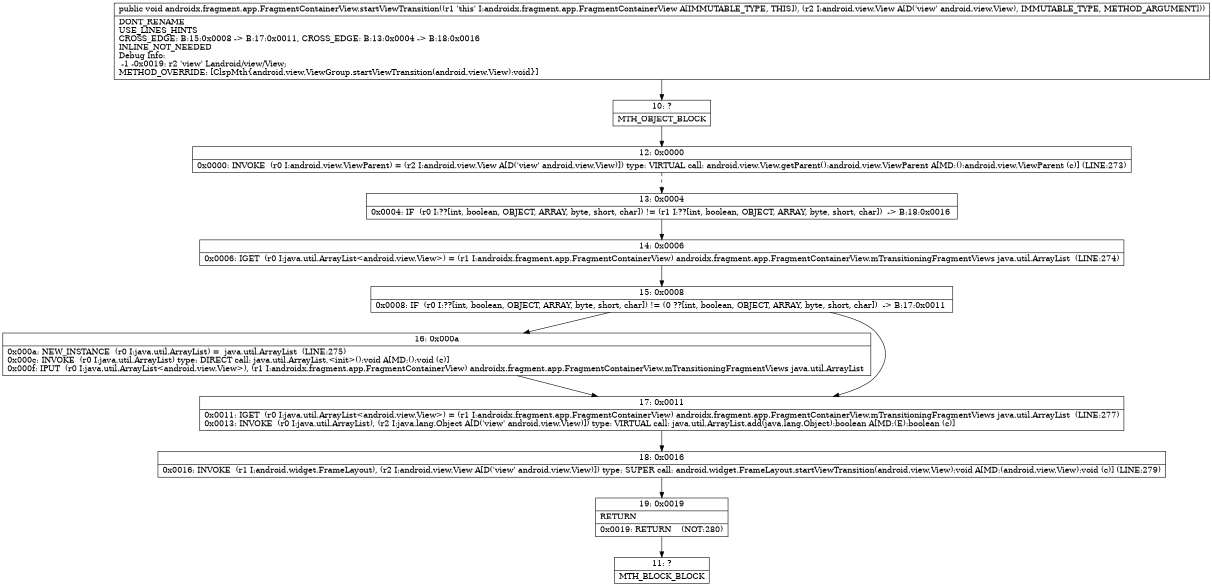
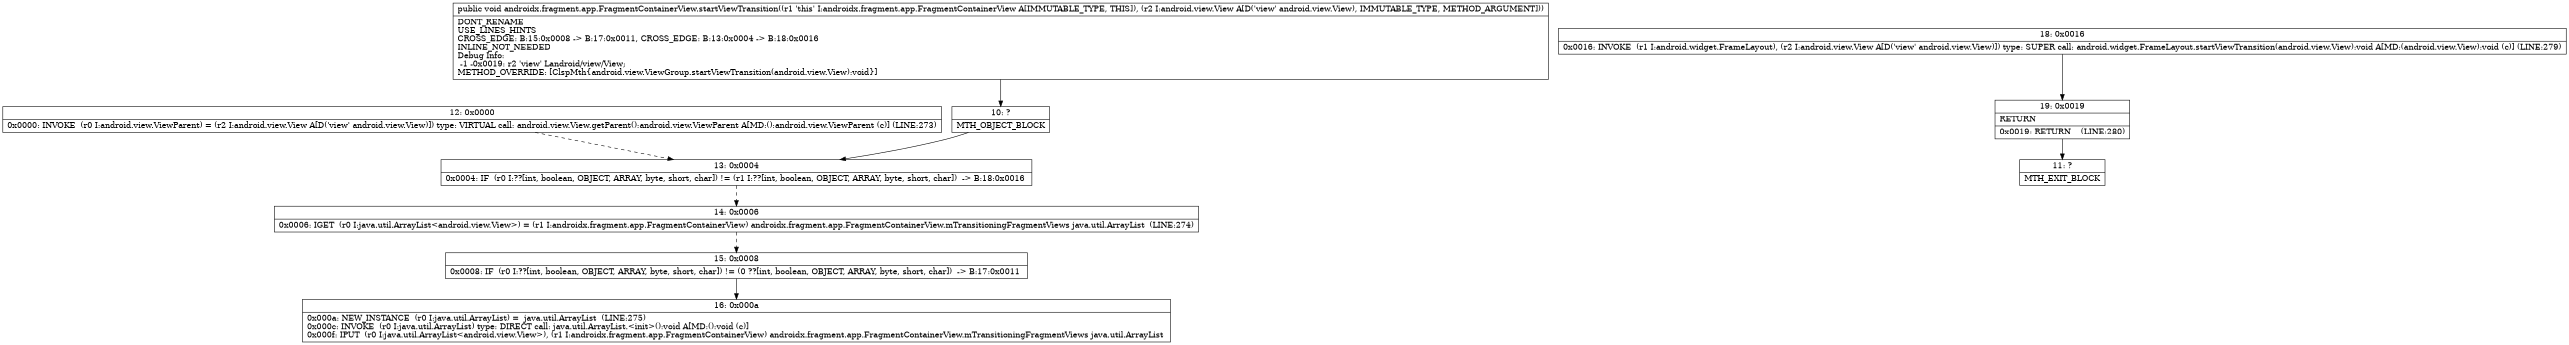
edge "10: ?" -> "12: 0x0000": now "10: ?" -> "13: 0x0004"
edge "13: 0x0004" -> "14: 0x0006": style solid -> dashed
edge "14: 0x0006" -> "15: 0x0008": style solid -> dashed
node "17: 0x0011": removed
node "19: 0x0019": text "0x0019: RETURN    (NOT:280)" -> "0x0019: RETURN    (LINE:280)"
node "11: ?": text "MTH_BLOCK_BLOCK" -> "MTH_EXIT_BLOCK"
